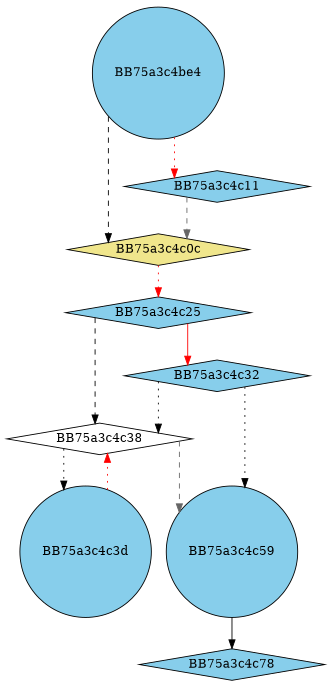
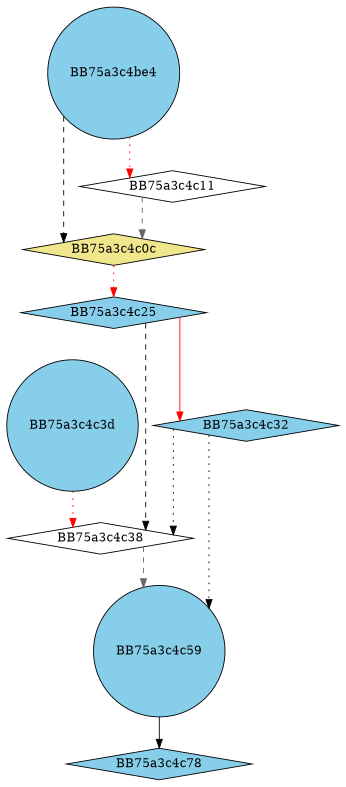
node "BB75a3c4c11": fillcolor skyblue -> white
edge "BB75a3c4c38" -> "BB75a3c4c3d": removed
